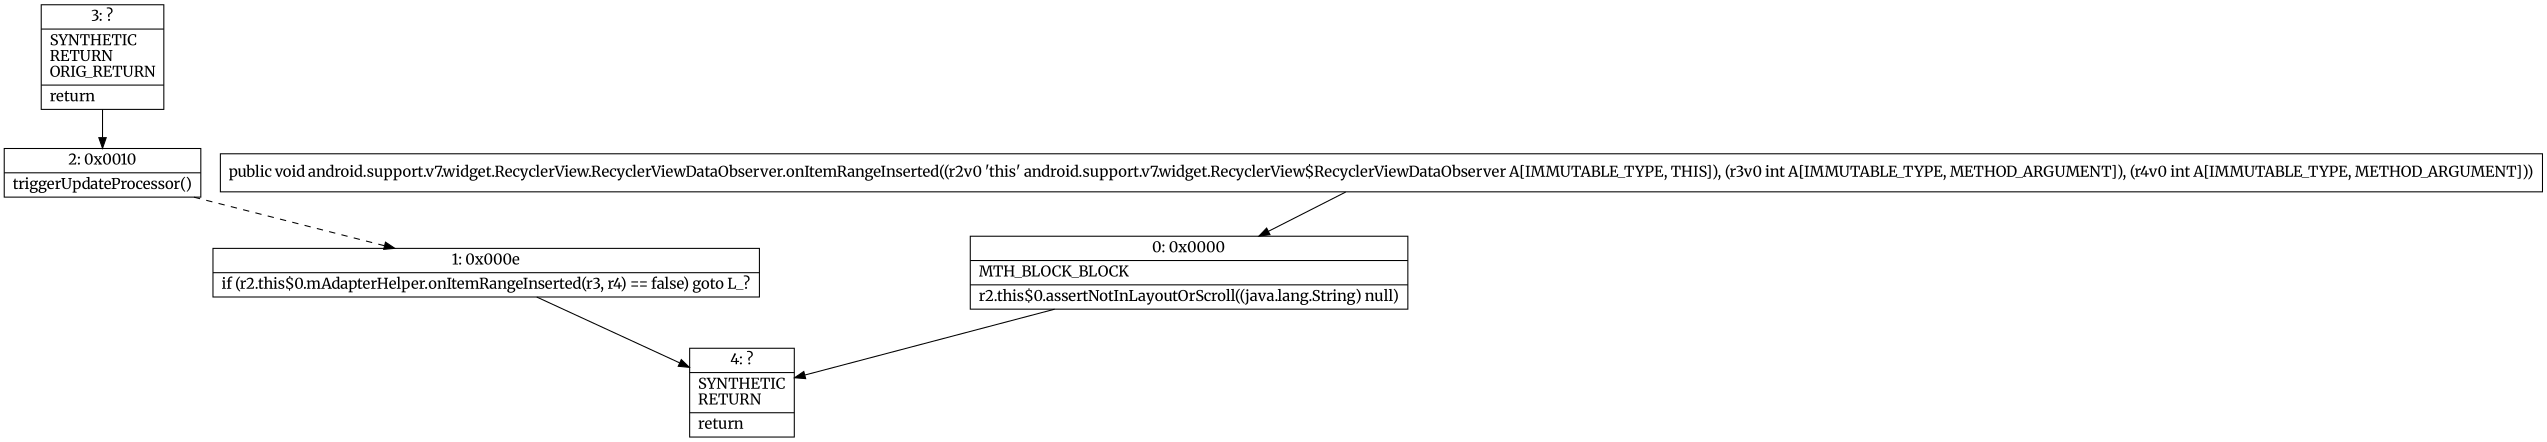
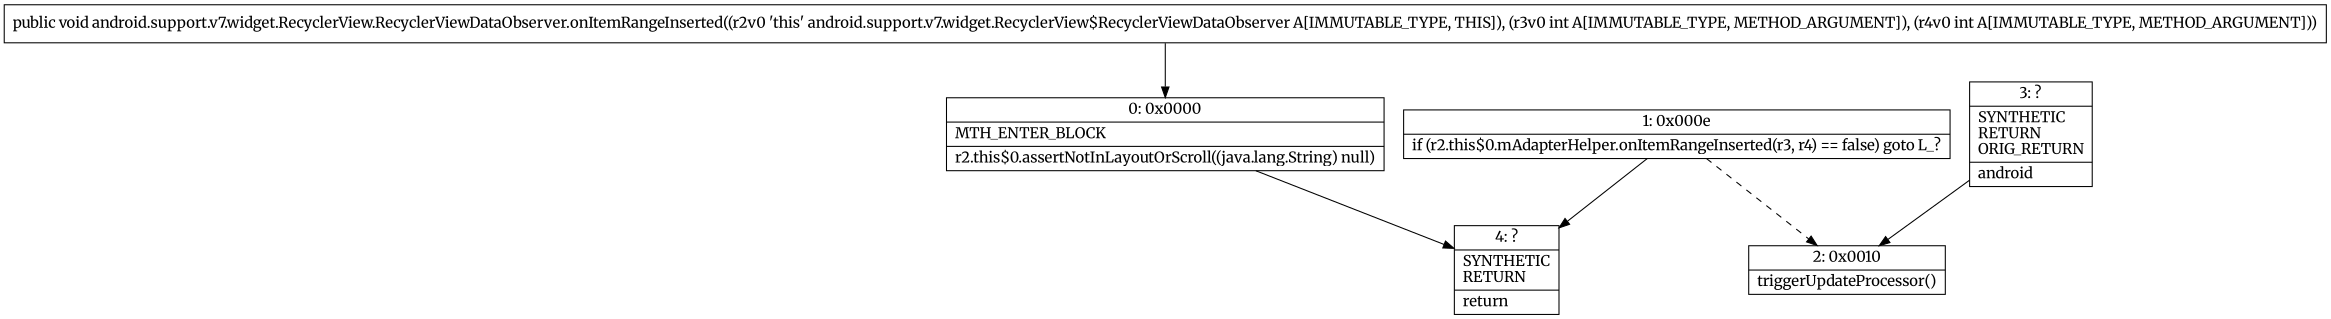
node "3: ?": text "return" -> "android"
edge "2: 0x0010" -> "1: 0x000e": reversed
node "0: 0x0000": text "MTH_BLOCK_BLOCK" -> "MTH_ENTER_BLOCK"
